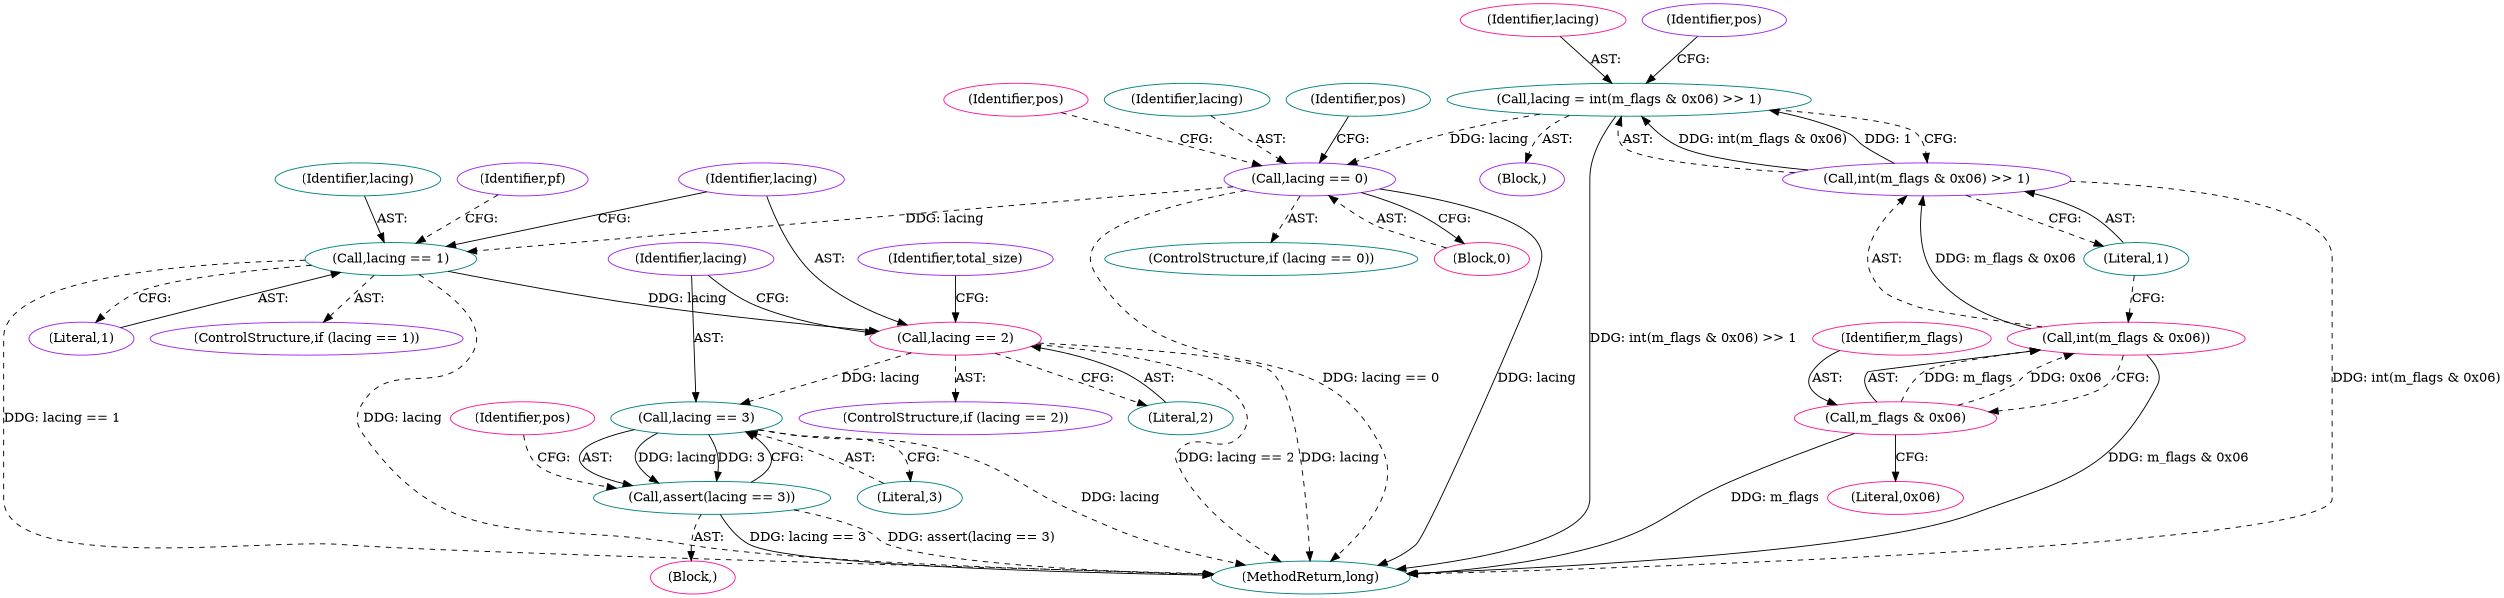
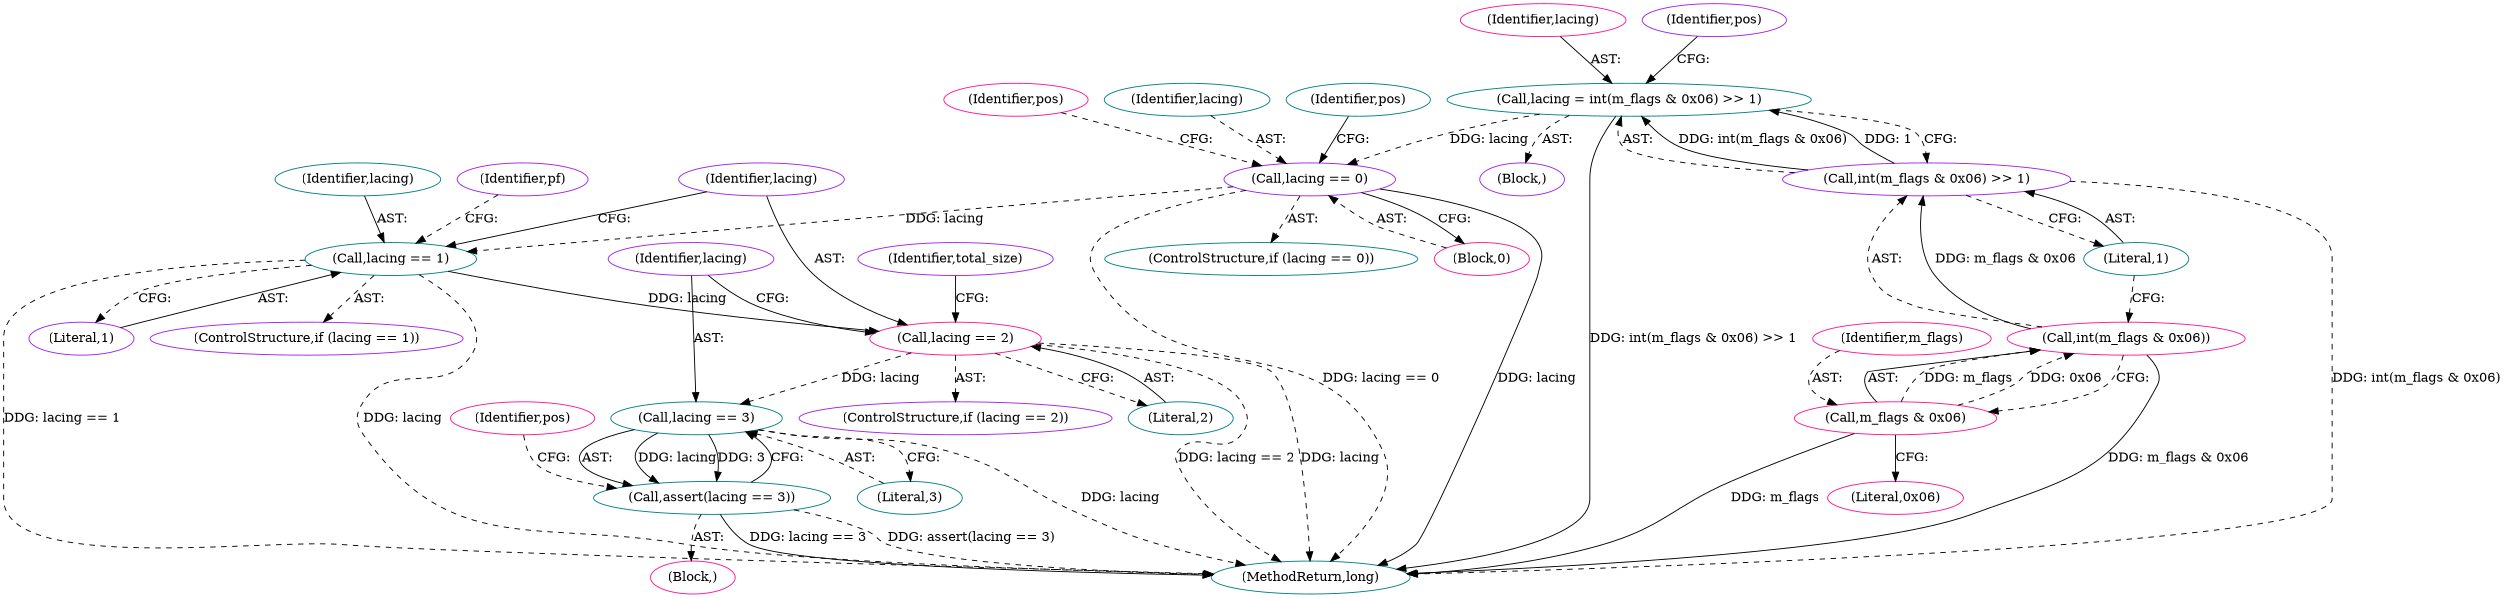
edge "(Identifier,m_flags)" -> "(Call,m_flags & 0x06)": style solid -> dashed
